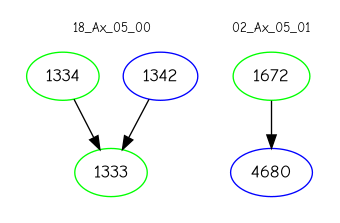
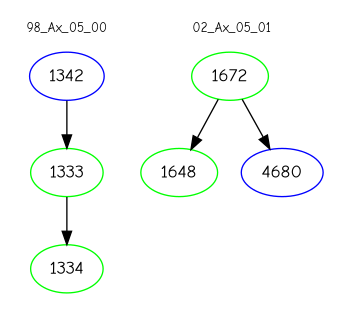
cluster "18_Ax_05_00": label "18_Ax_05_00" -> "98_Ax_05_00"
edge "1334" -> "1333": reversed
node "1648": added
